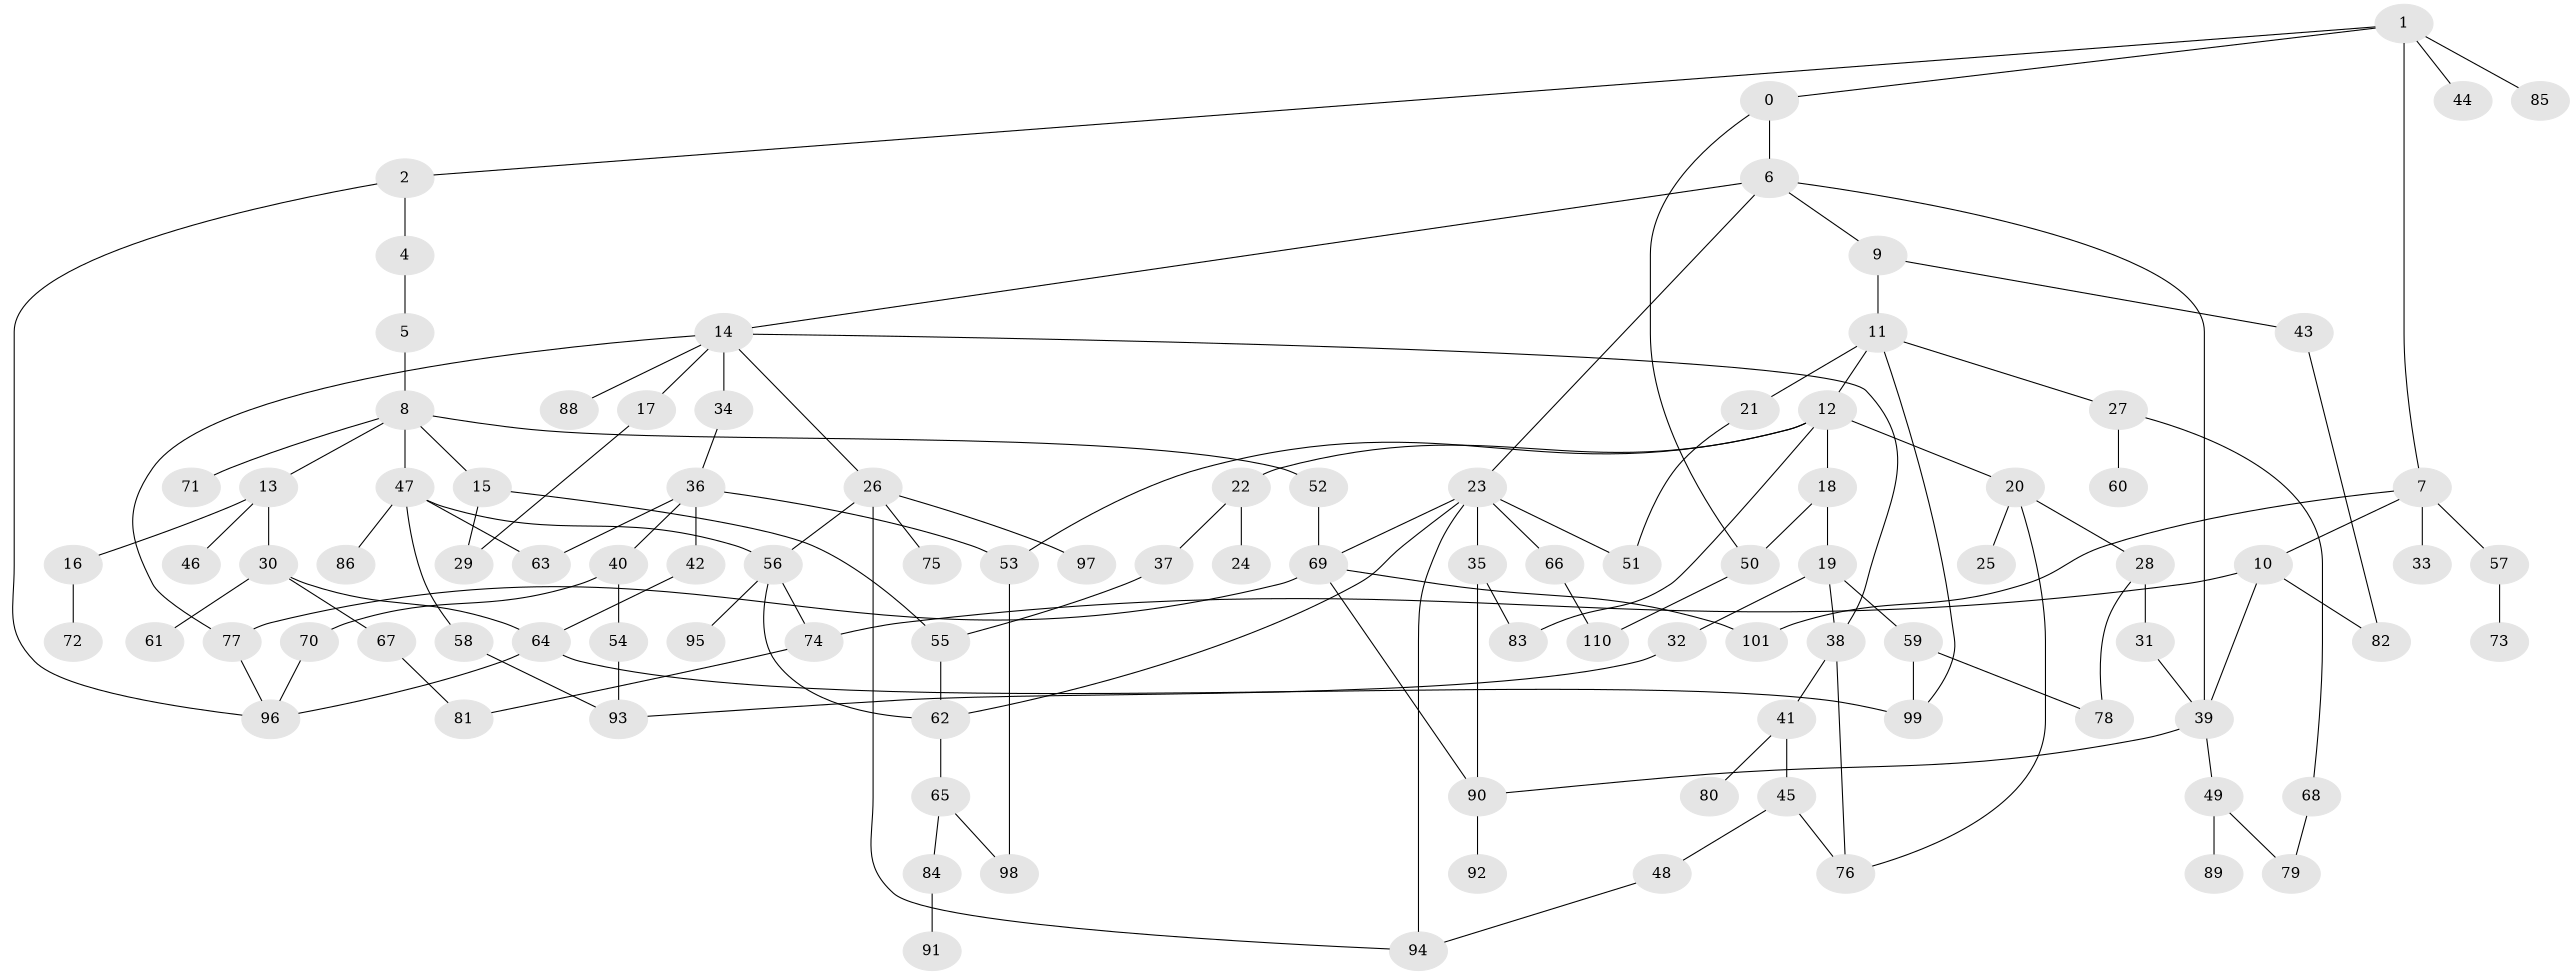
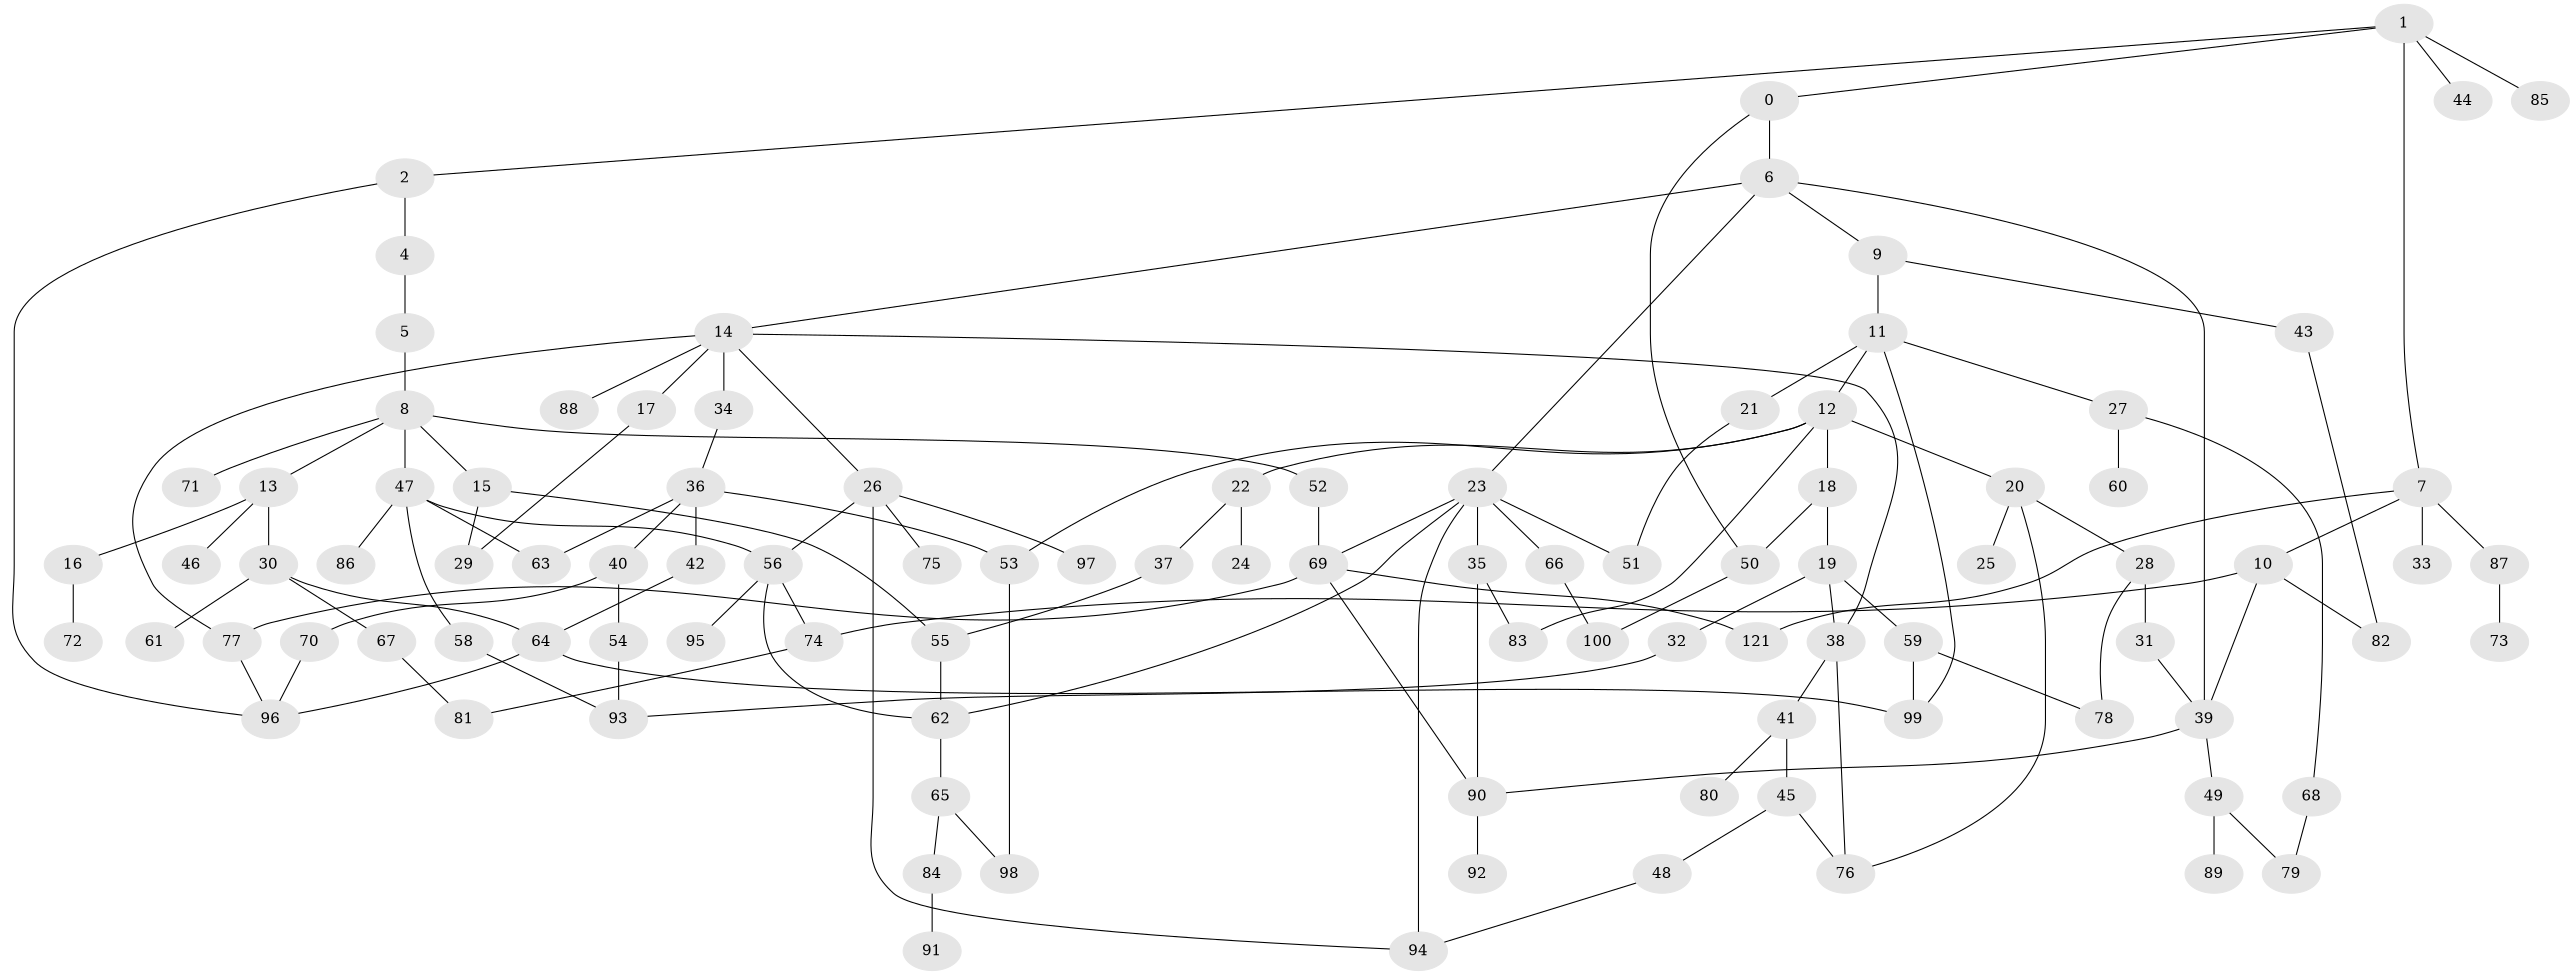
node "57": label "57" -> "87"
node "110": label "110" -> "100"
node "101": label "101" -> "121"
